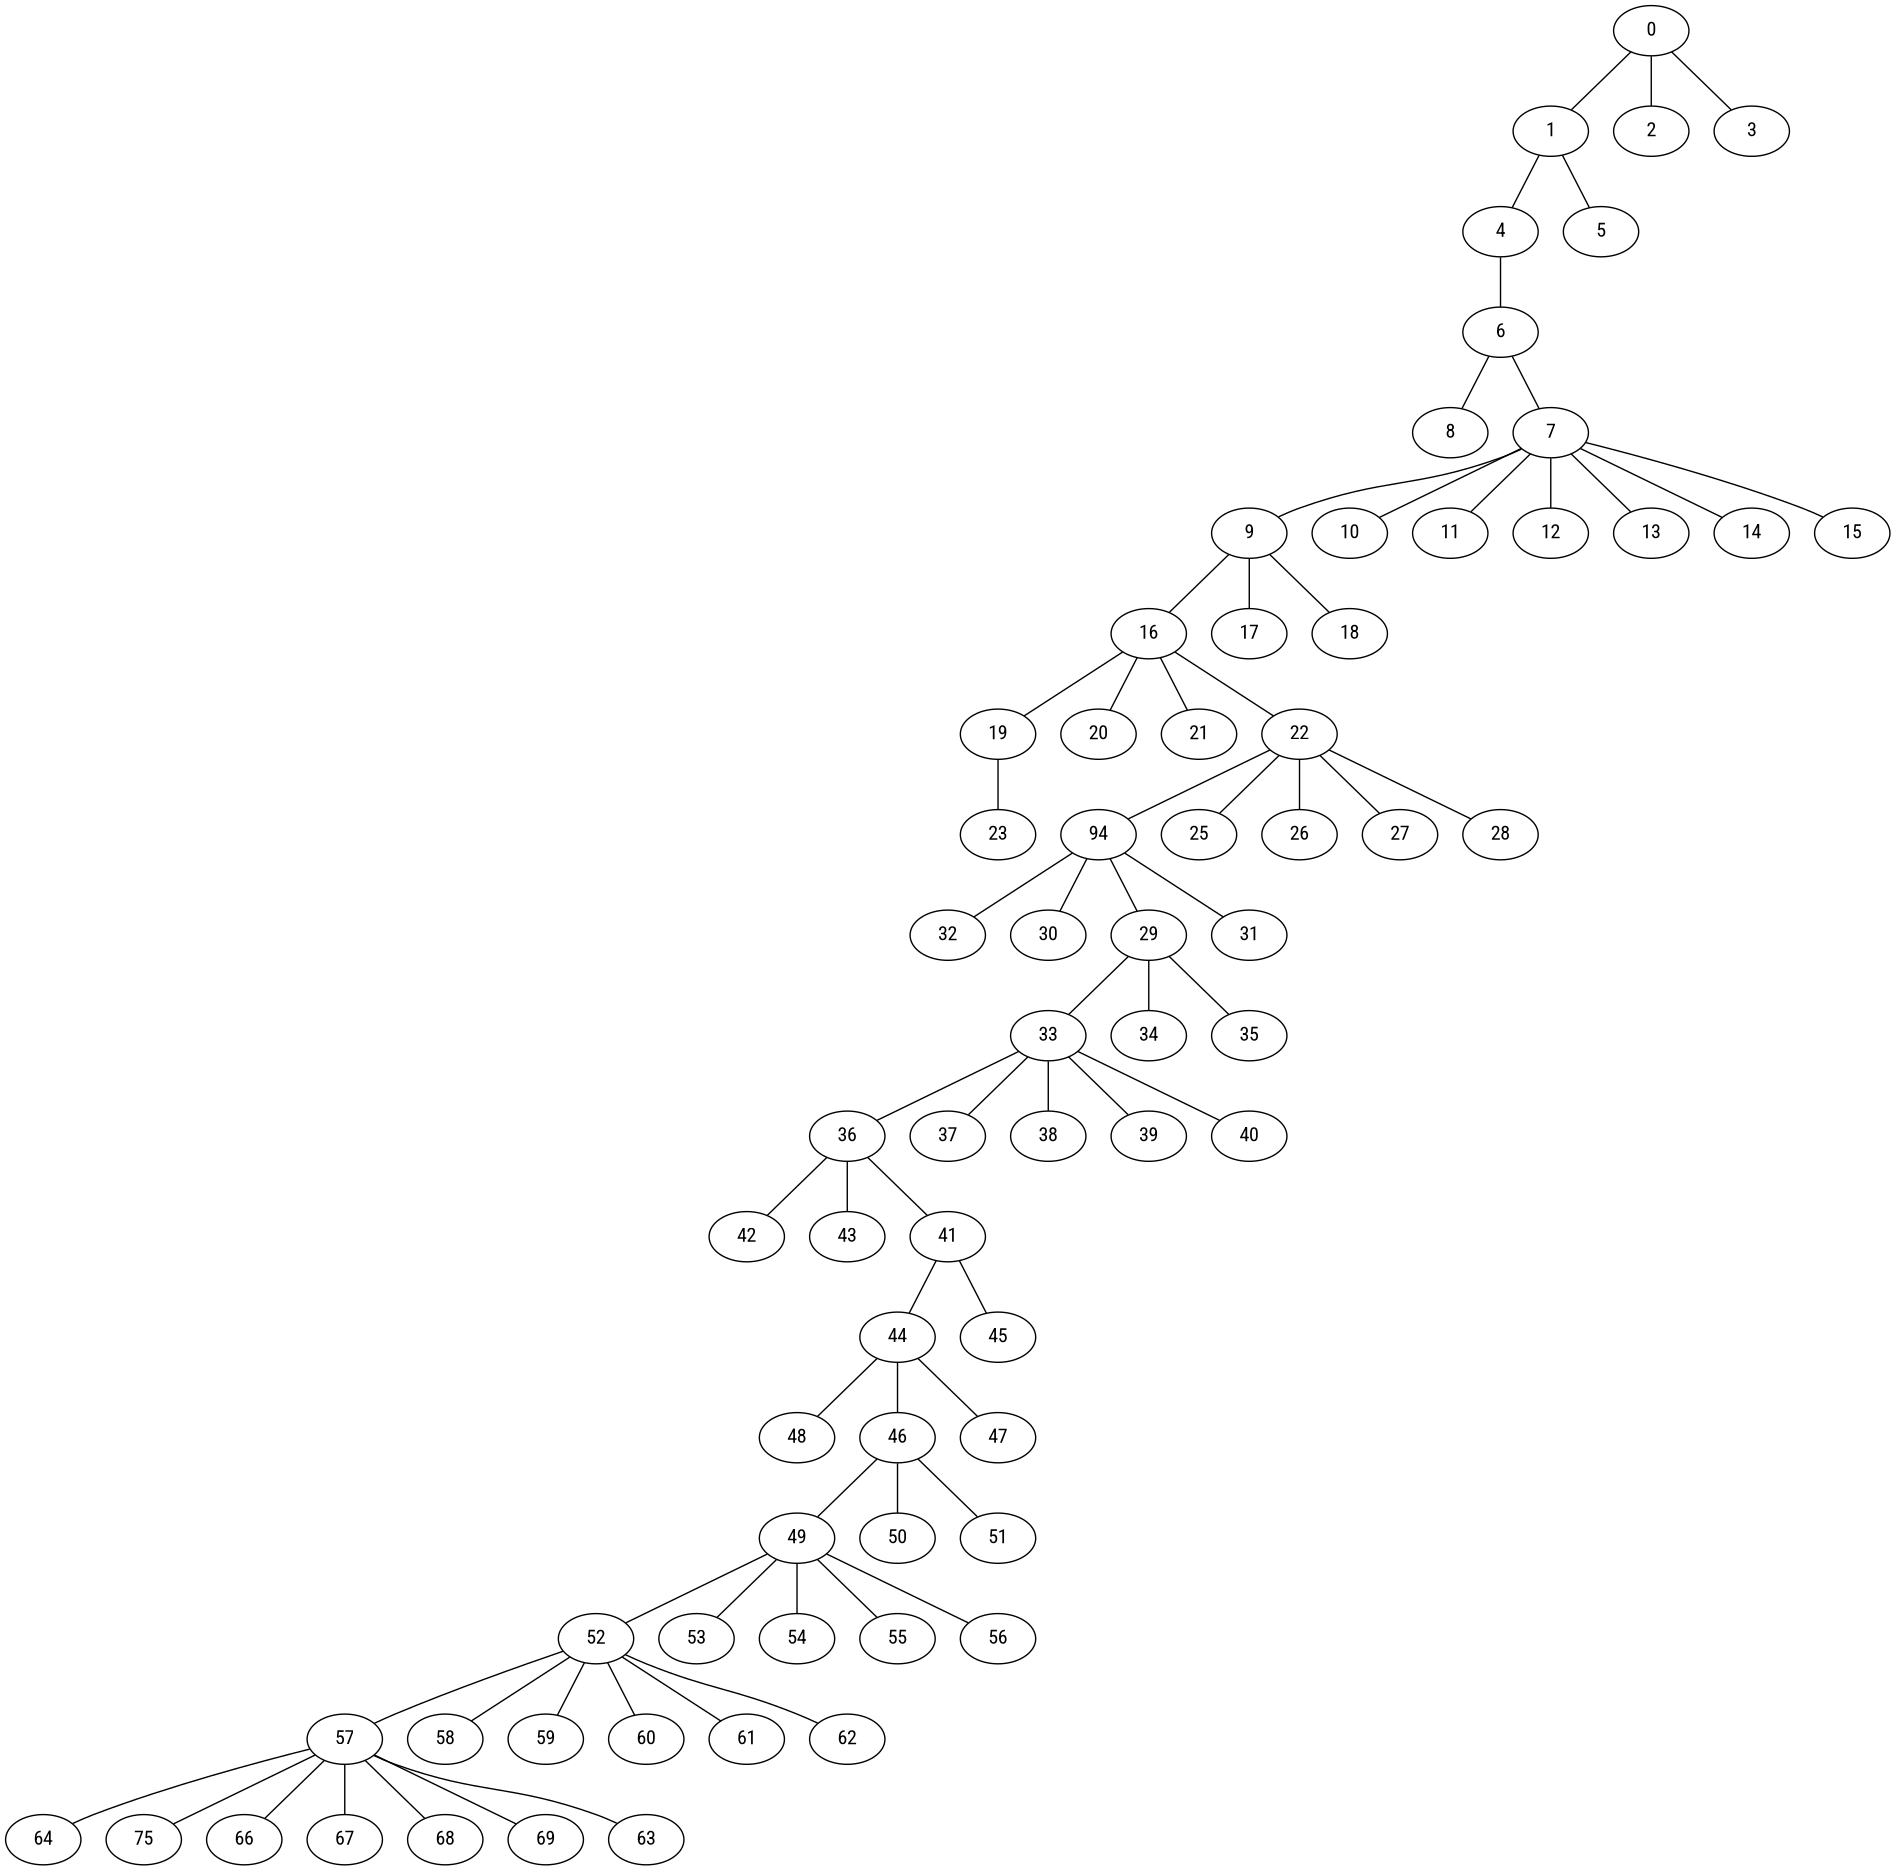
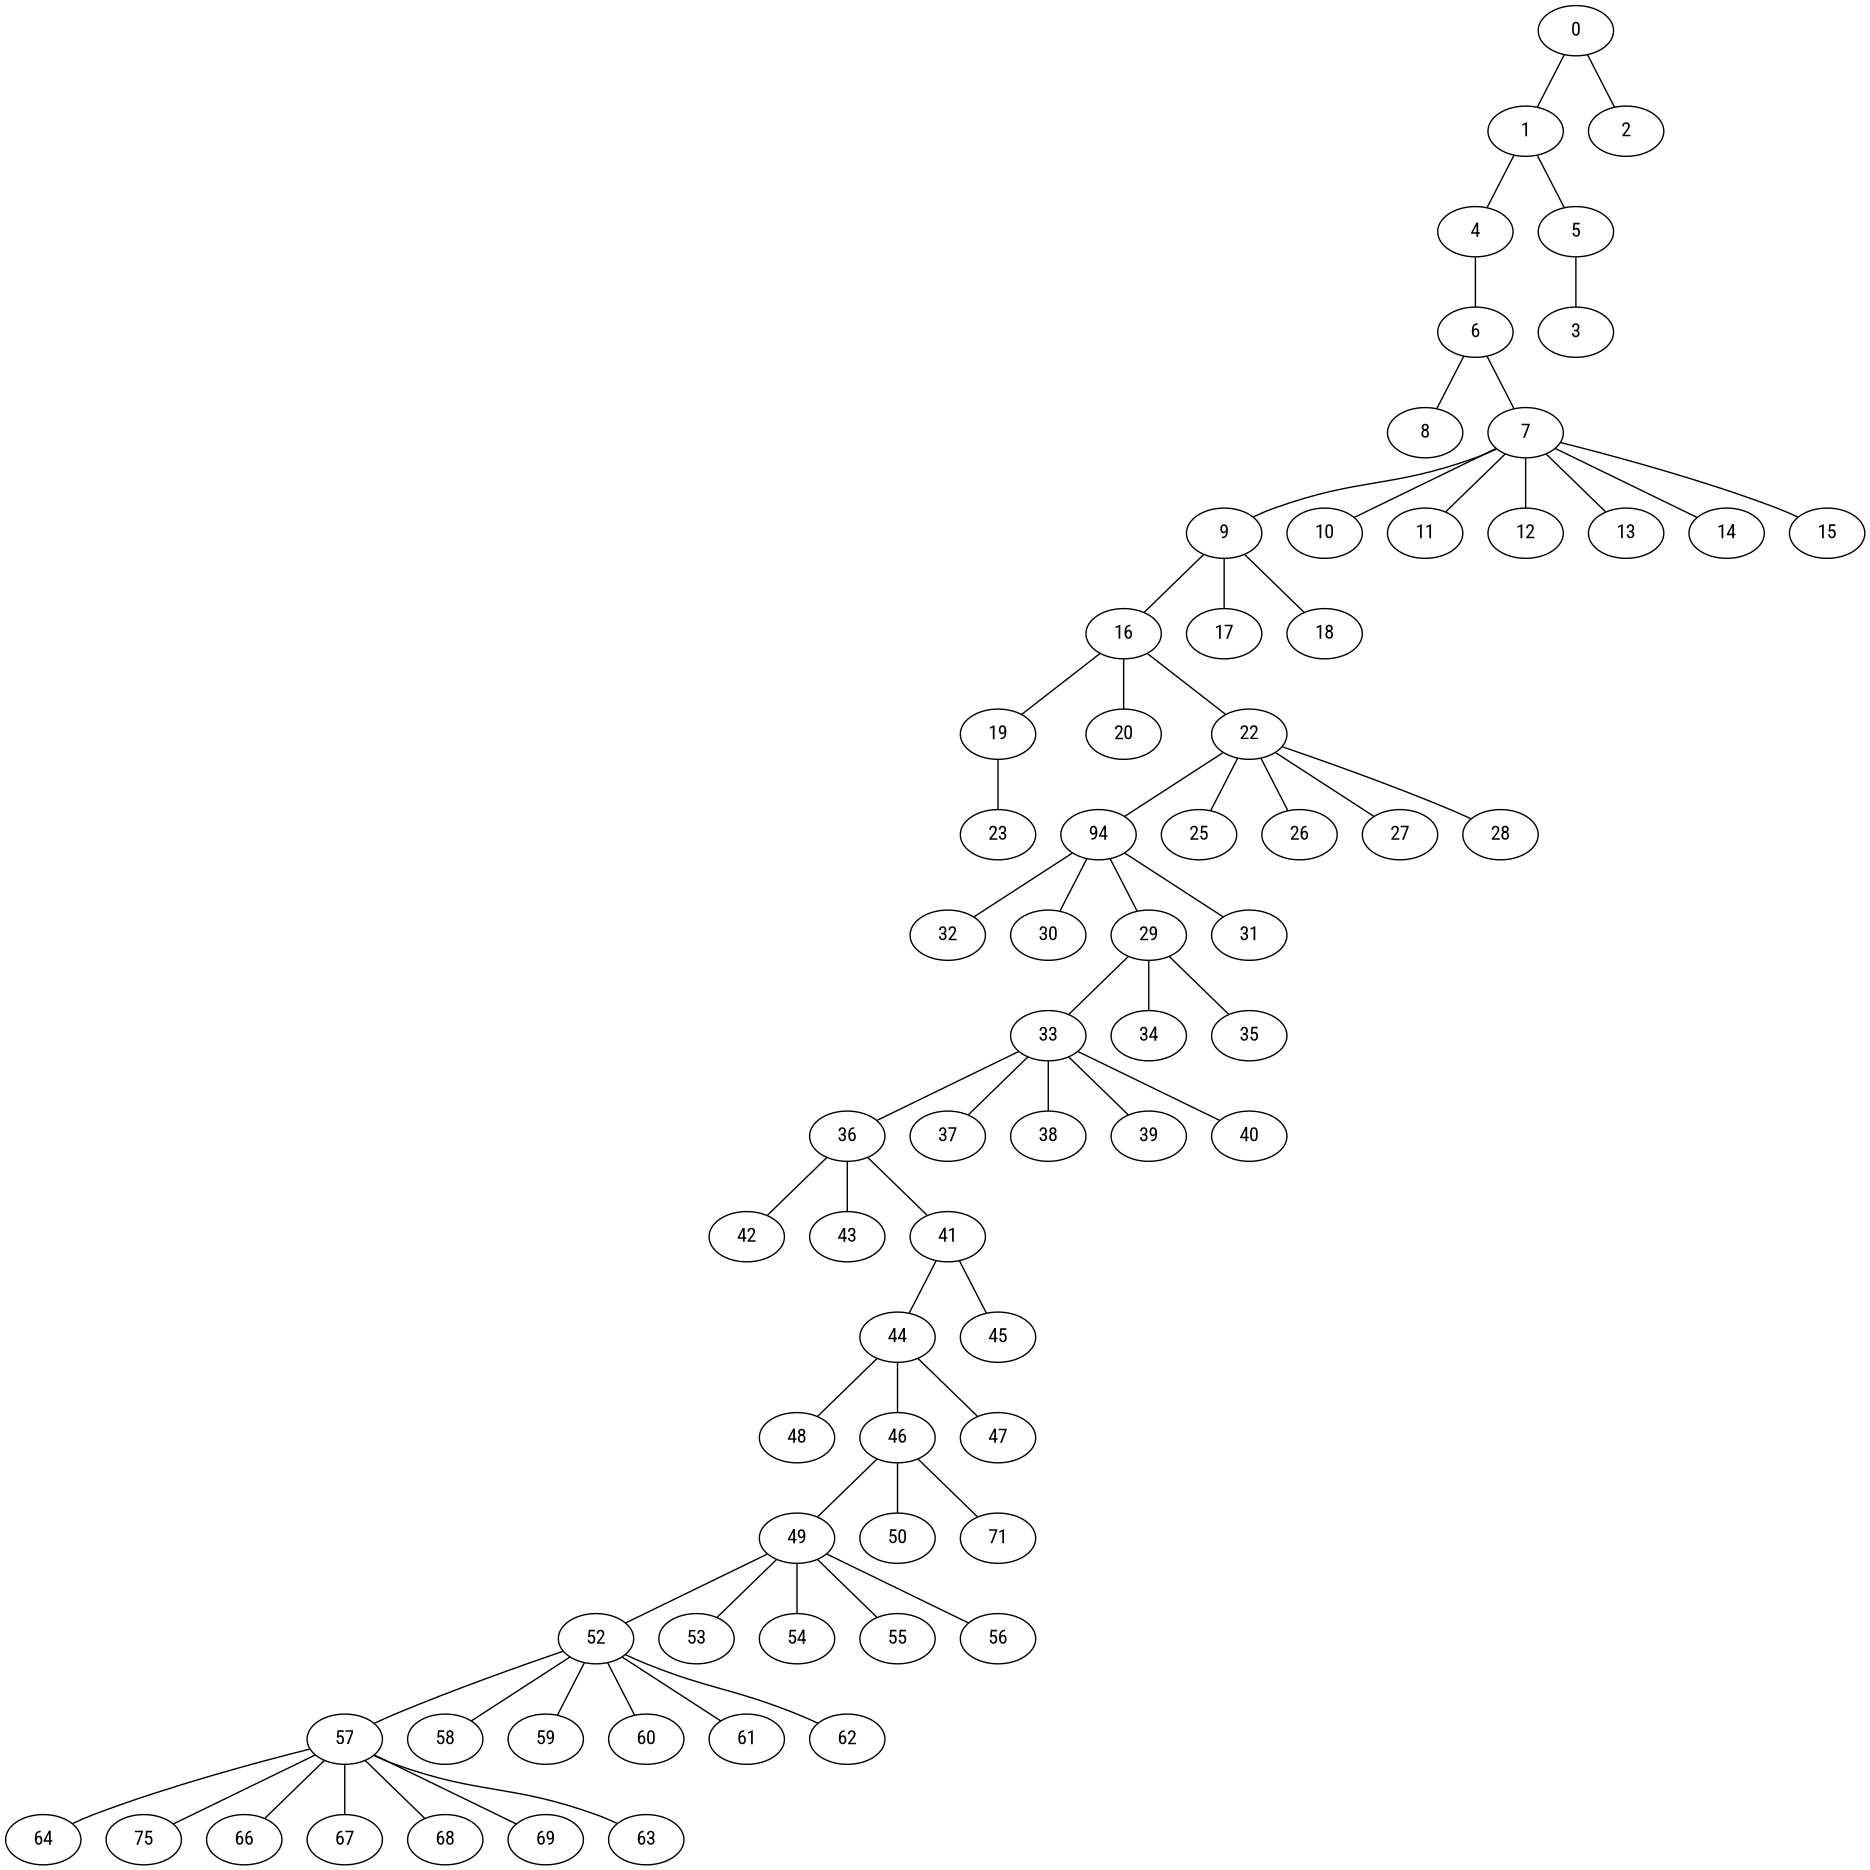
edge "0" -- "3": now "5" -- "3"
node "21": removed
node "51": label "51" -> "71"
